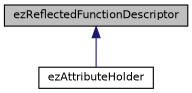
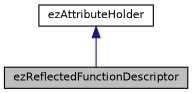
edge "ezAttributeHolder" -> "ezReflectedFunctionDescriptor": reversed
